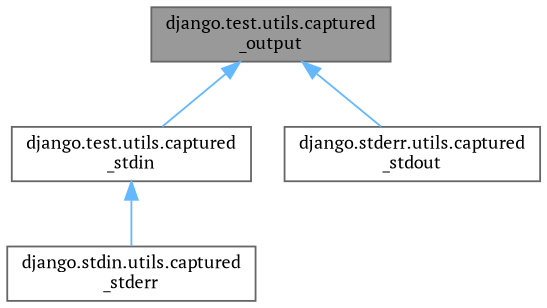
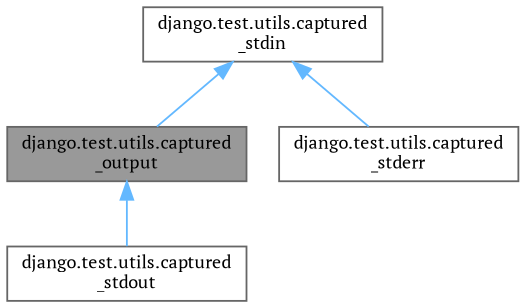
edge "django.test.utils.captured _stdin" -> "django.test.utils.captured _output": reversed
node "django.stderr.utils.captured _stdout": label "django.stderr.utils.captured _stdout" -> "django.test.utils.captured _stdout"
node "django.stdin.utils.captured _stderr": label "django.stdin.utils.captured _stderr" -> "django.test.utils.captured _stderr"
